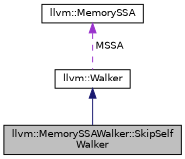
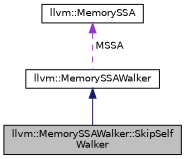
node "llvm::Walker": label "llvm::Walker" -> "llvm::MemorySSAWalker"
